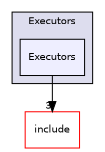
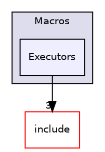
cluster "Executors": label "Executors" -> "Macros"
